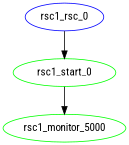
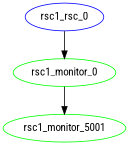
node "rsc1_start_0": label "rsc1_start_0" -> "rsc1_monitor_0"
node "rsc1_monitor_5000": label "rsc1_monitor_5000" -> "rsc1_monitor_5001"
